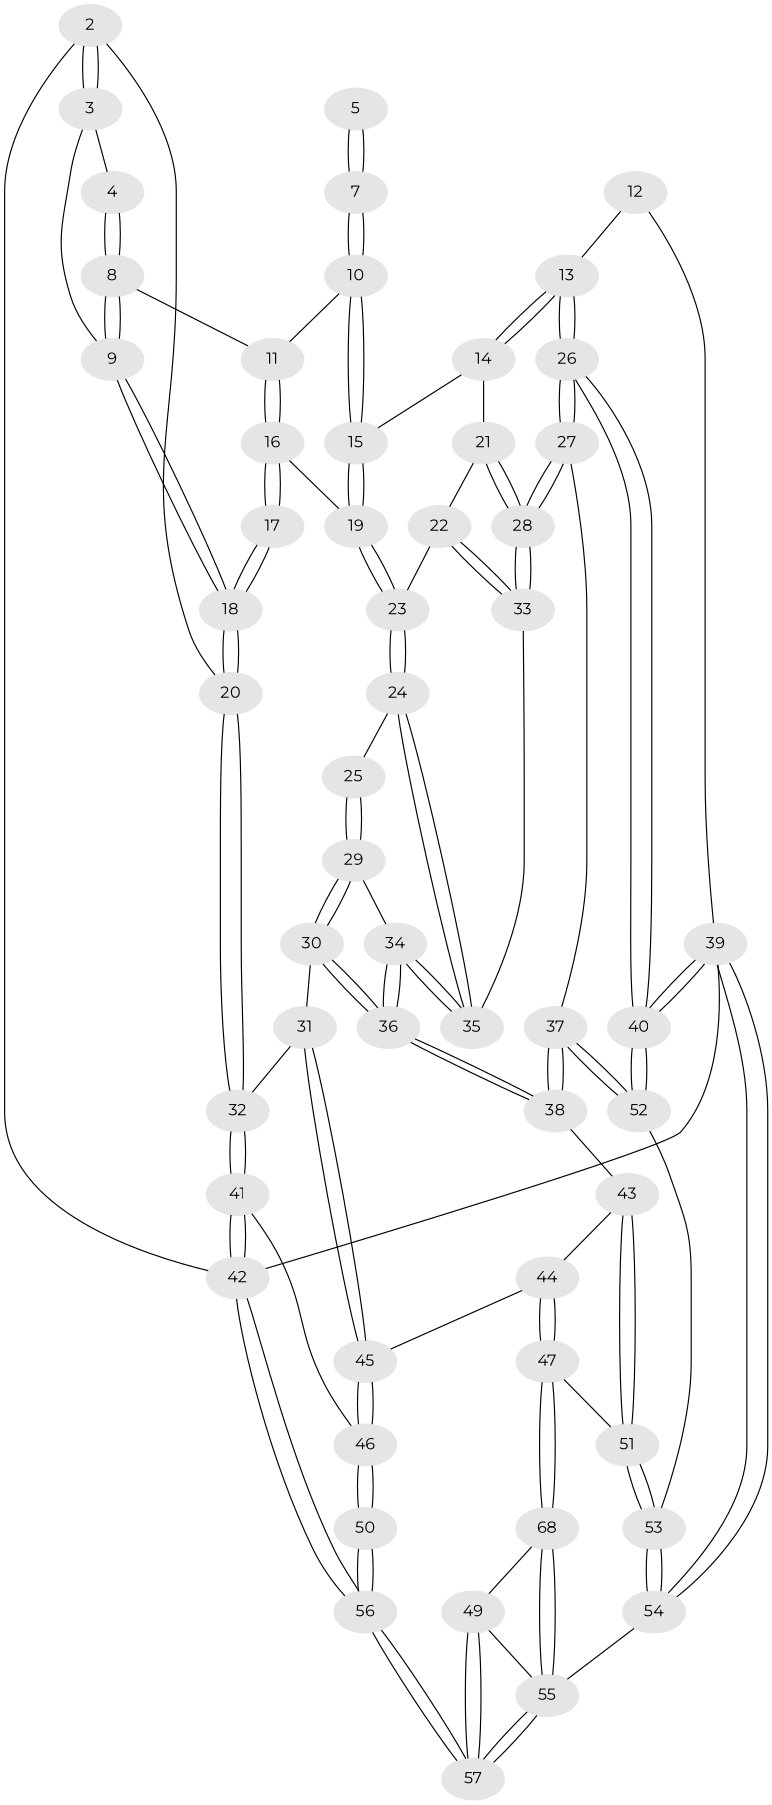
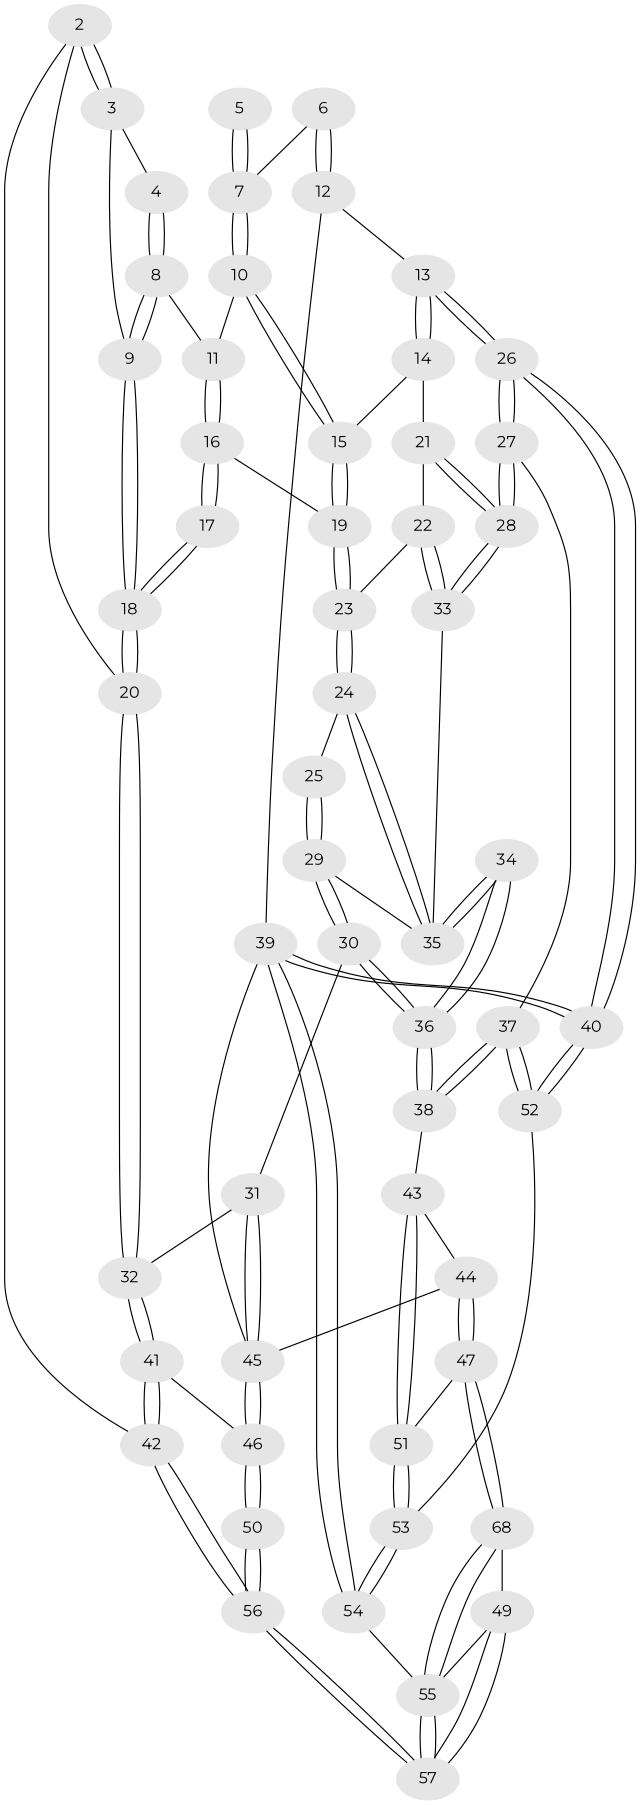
node "6": added
edge "29" -- "34": now "29" -- "35"
edge "39" -- "42": now "39" -- "45"
